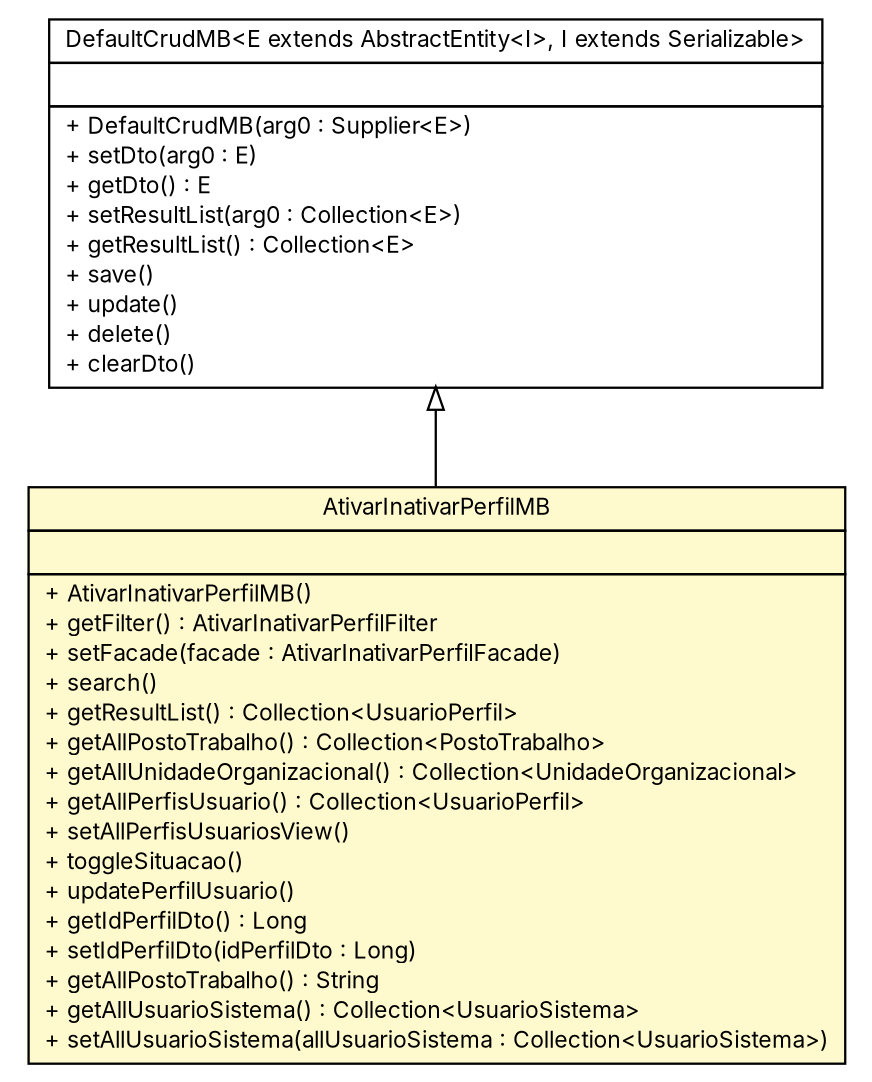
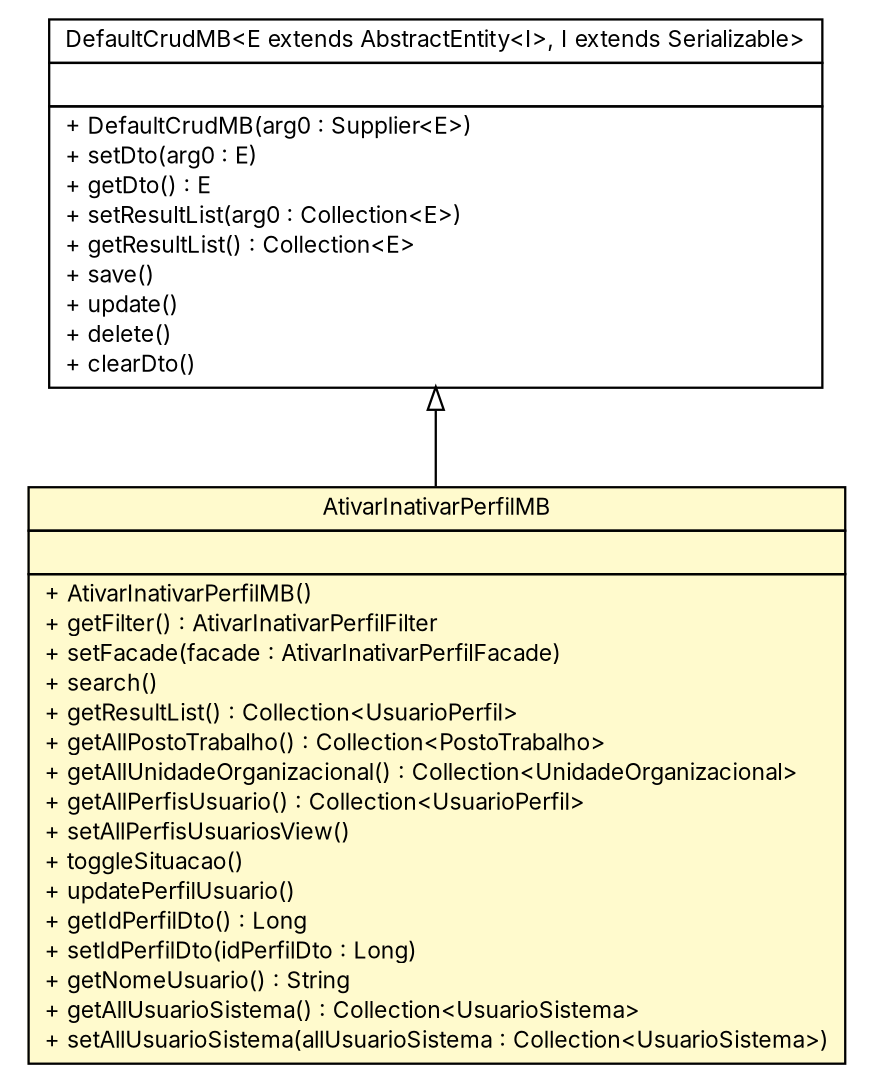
node "AtivarInativarPerfilMB": text "+ getAllPostoTrabalho() : String" -> "+ getNomeUsuario() : String"
